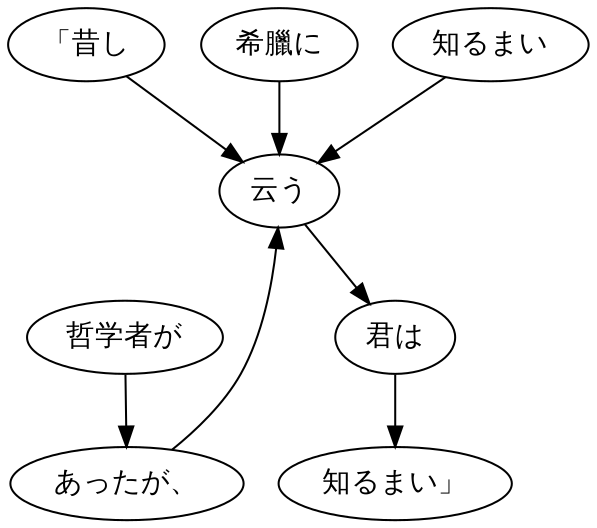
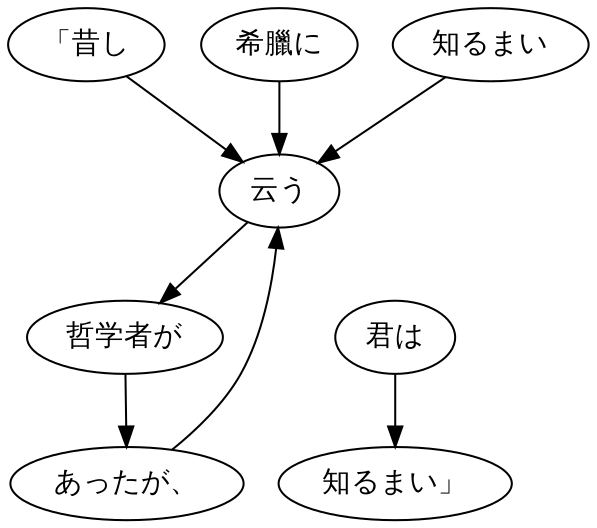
edge "云う" -> "君は": now "云う" -> "哲学者が"
